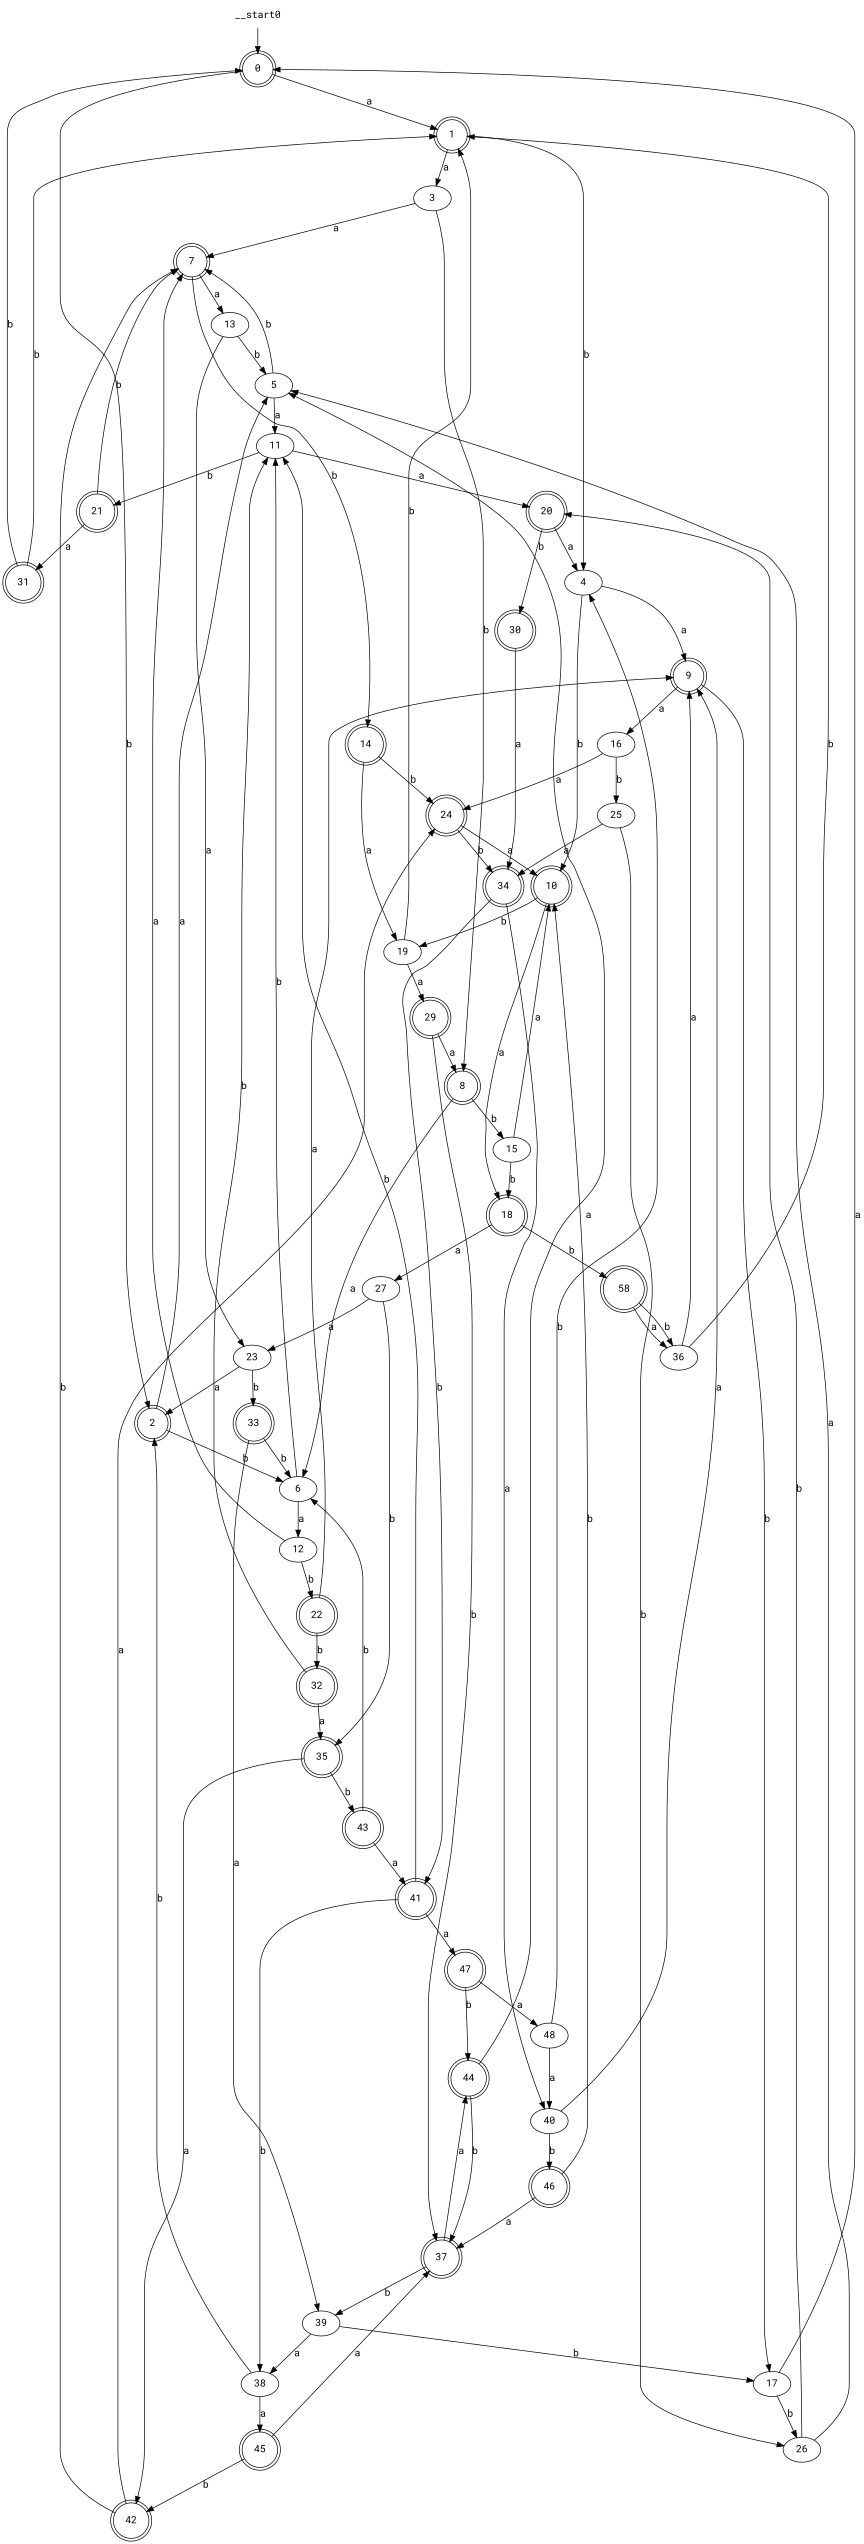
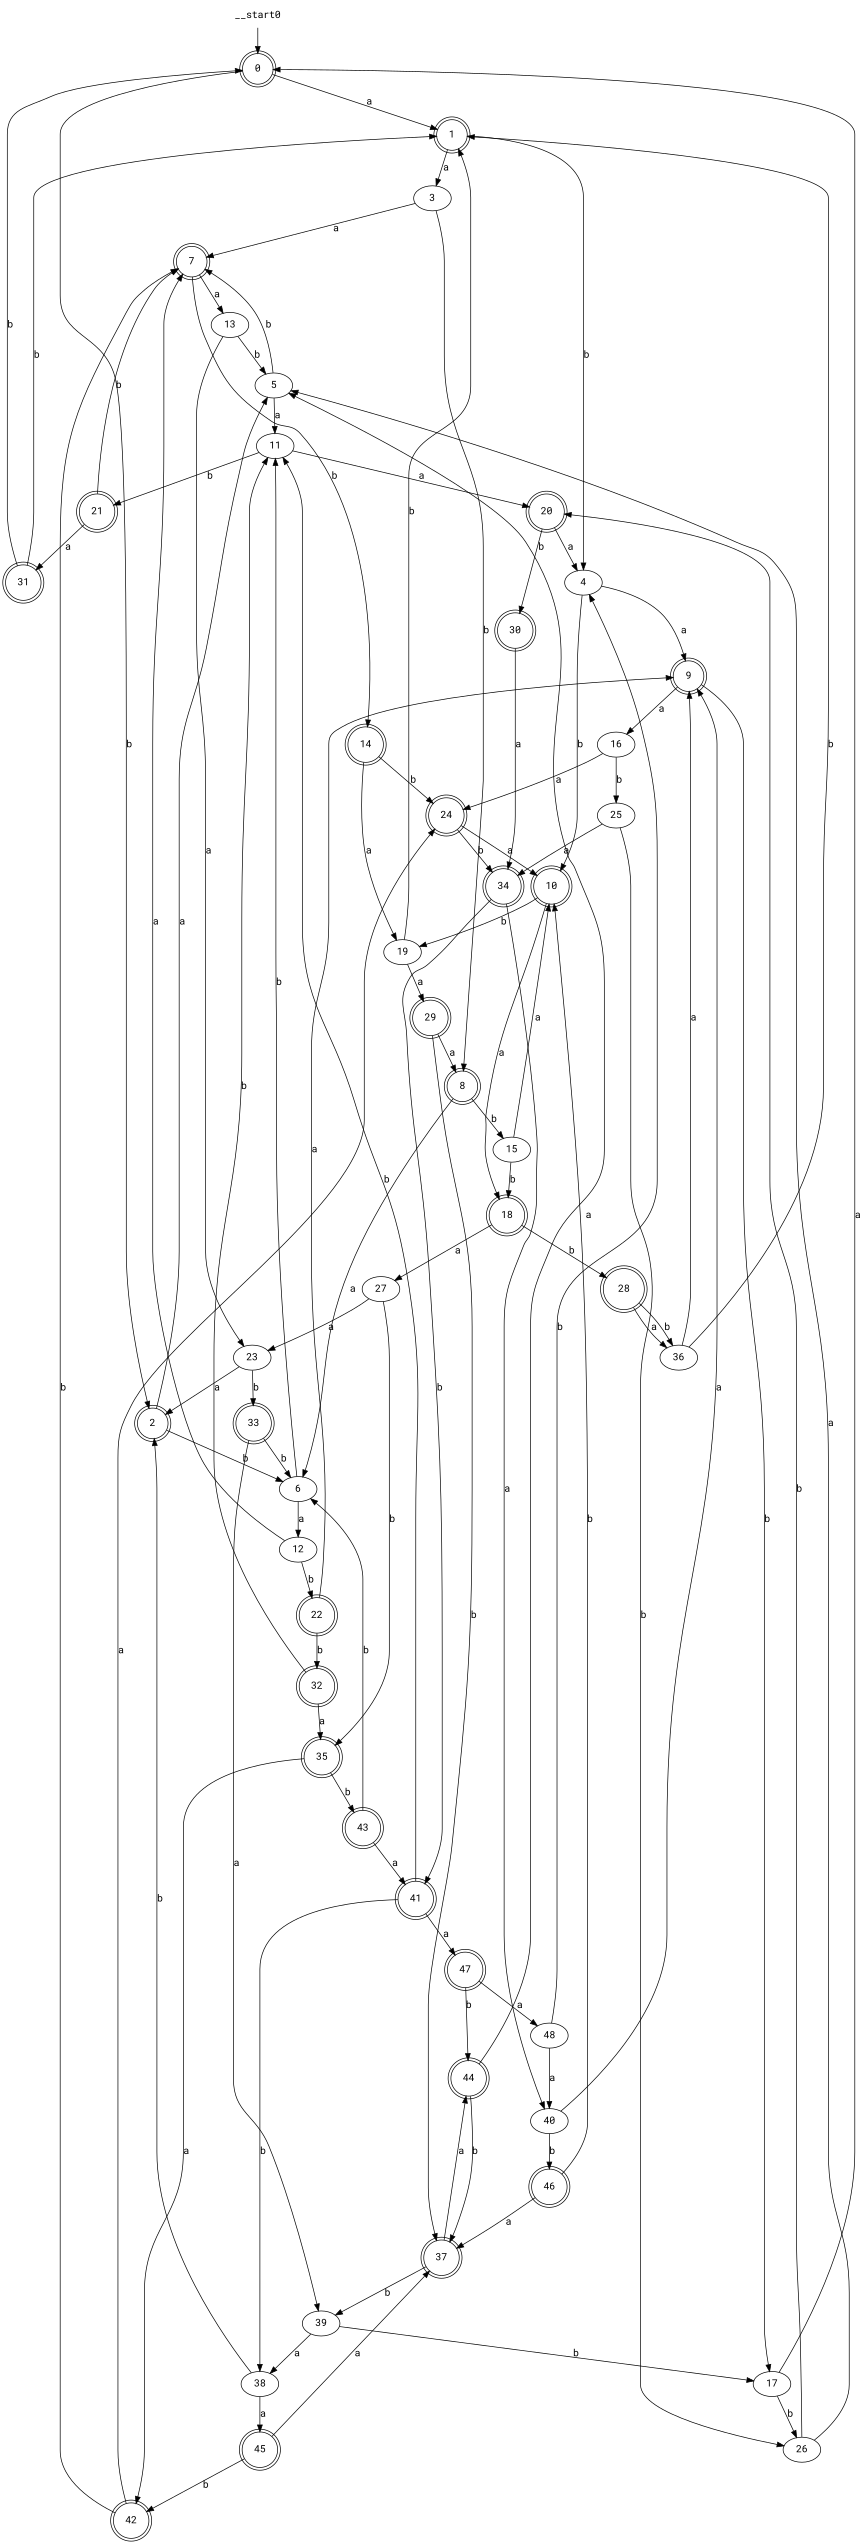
node "58": label "58" -> "28"
